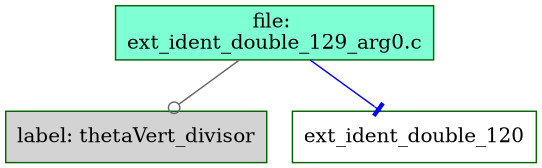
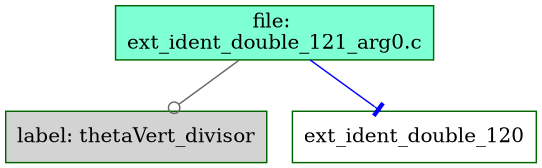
node "file: ext_ident_double_129_arg0.c": label "file: ext_ident_double_129_arg0.c" -> "file: ext_ident_double_121_arg0.c"
